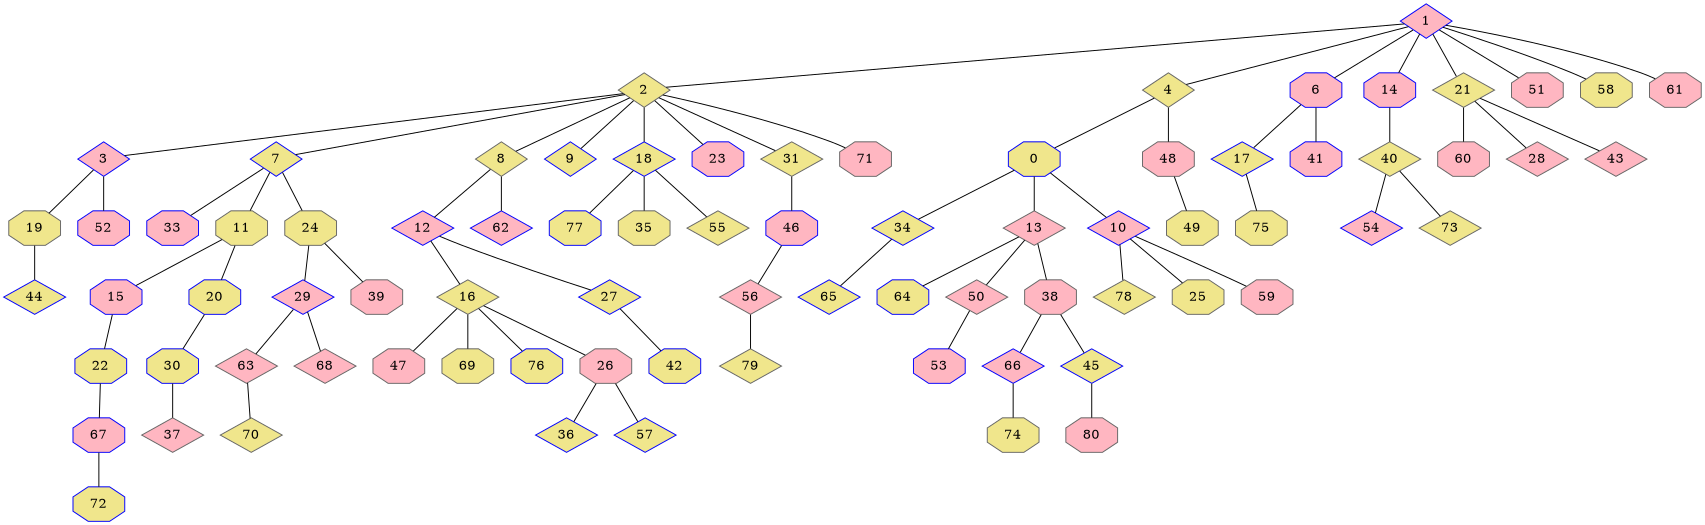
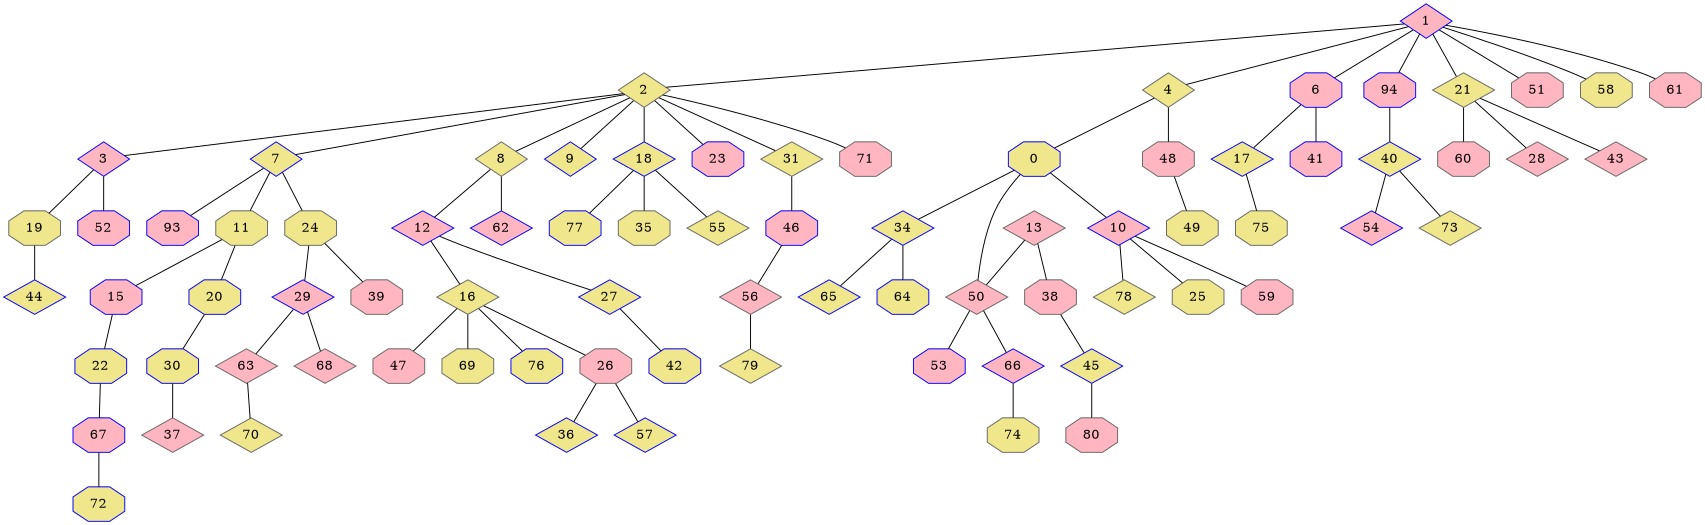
node "14": label "14" -> "94"
node "40": color gray40 -> blue
edge "0" -- "13": now "0" -- "50"
node "33": label "33" -> "93"
edge "13" -- "64": now "34" -- "64"
edge "38" -- "66": now "50" -- "66"
